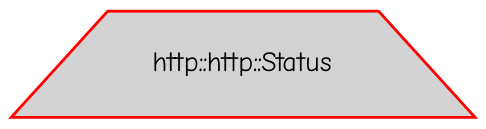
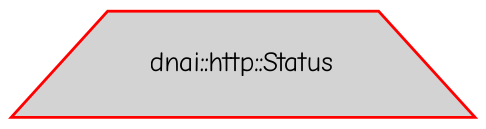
node "http::http::Status": label "http::http::Status" -> "dnai::http::Status"
